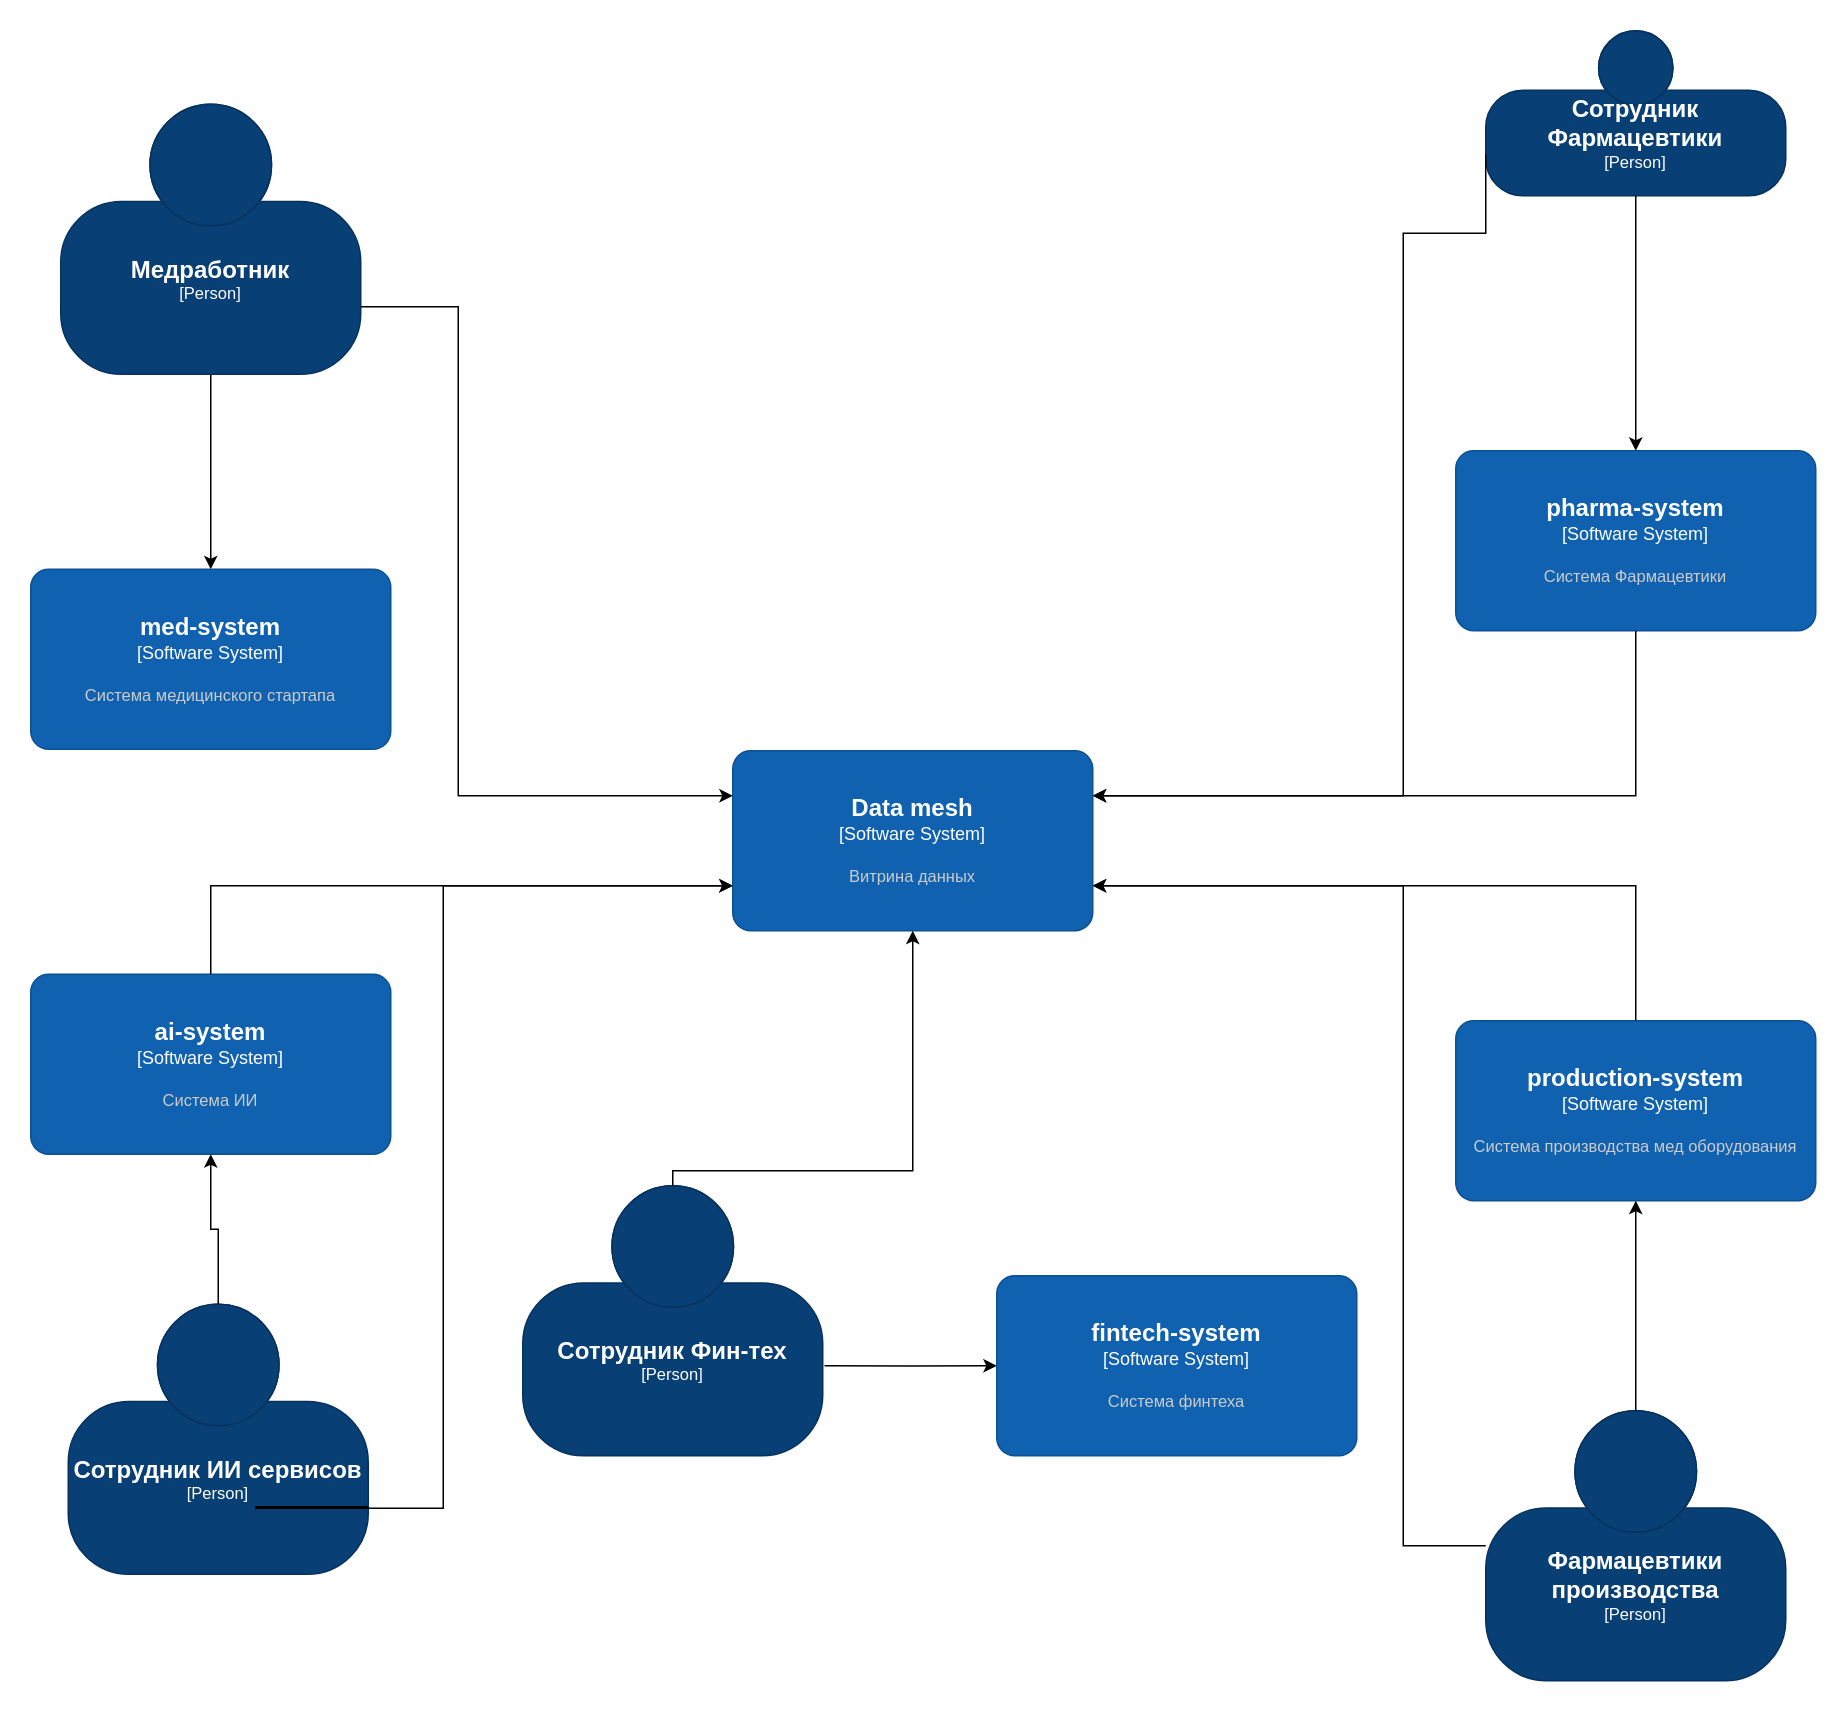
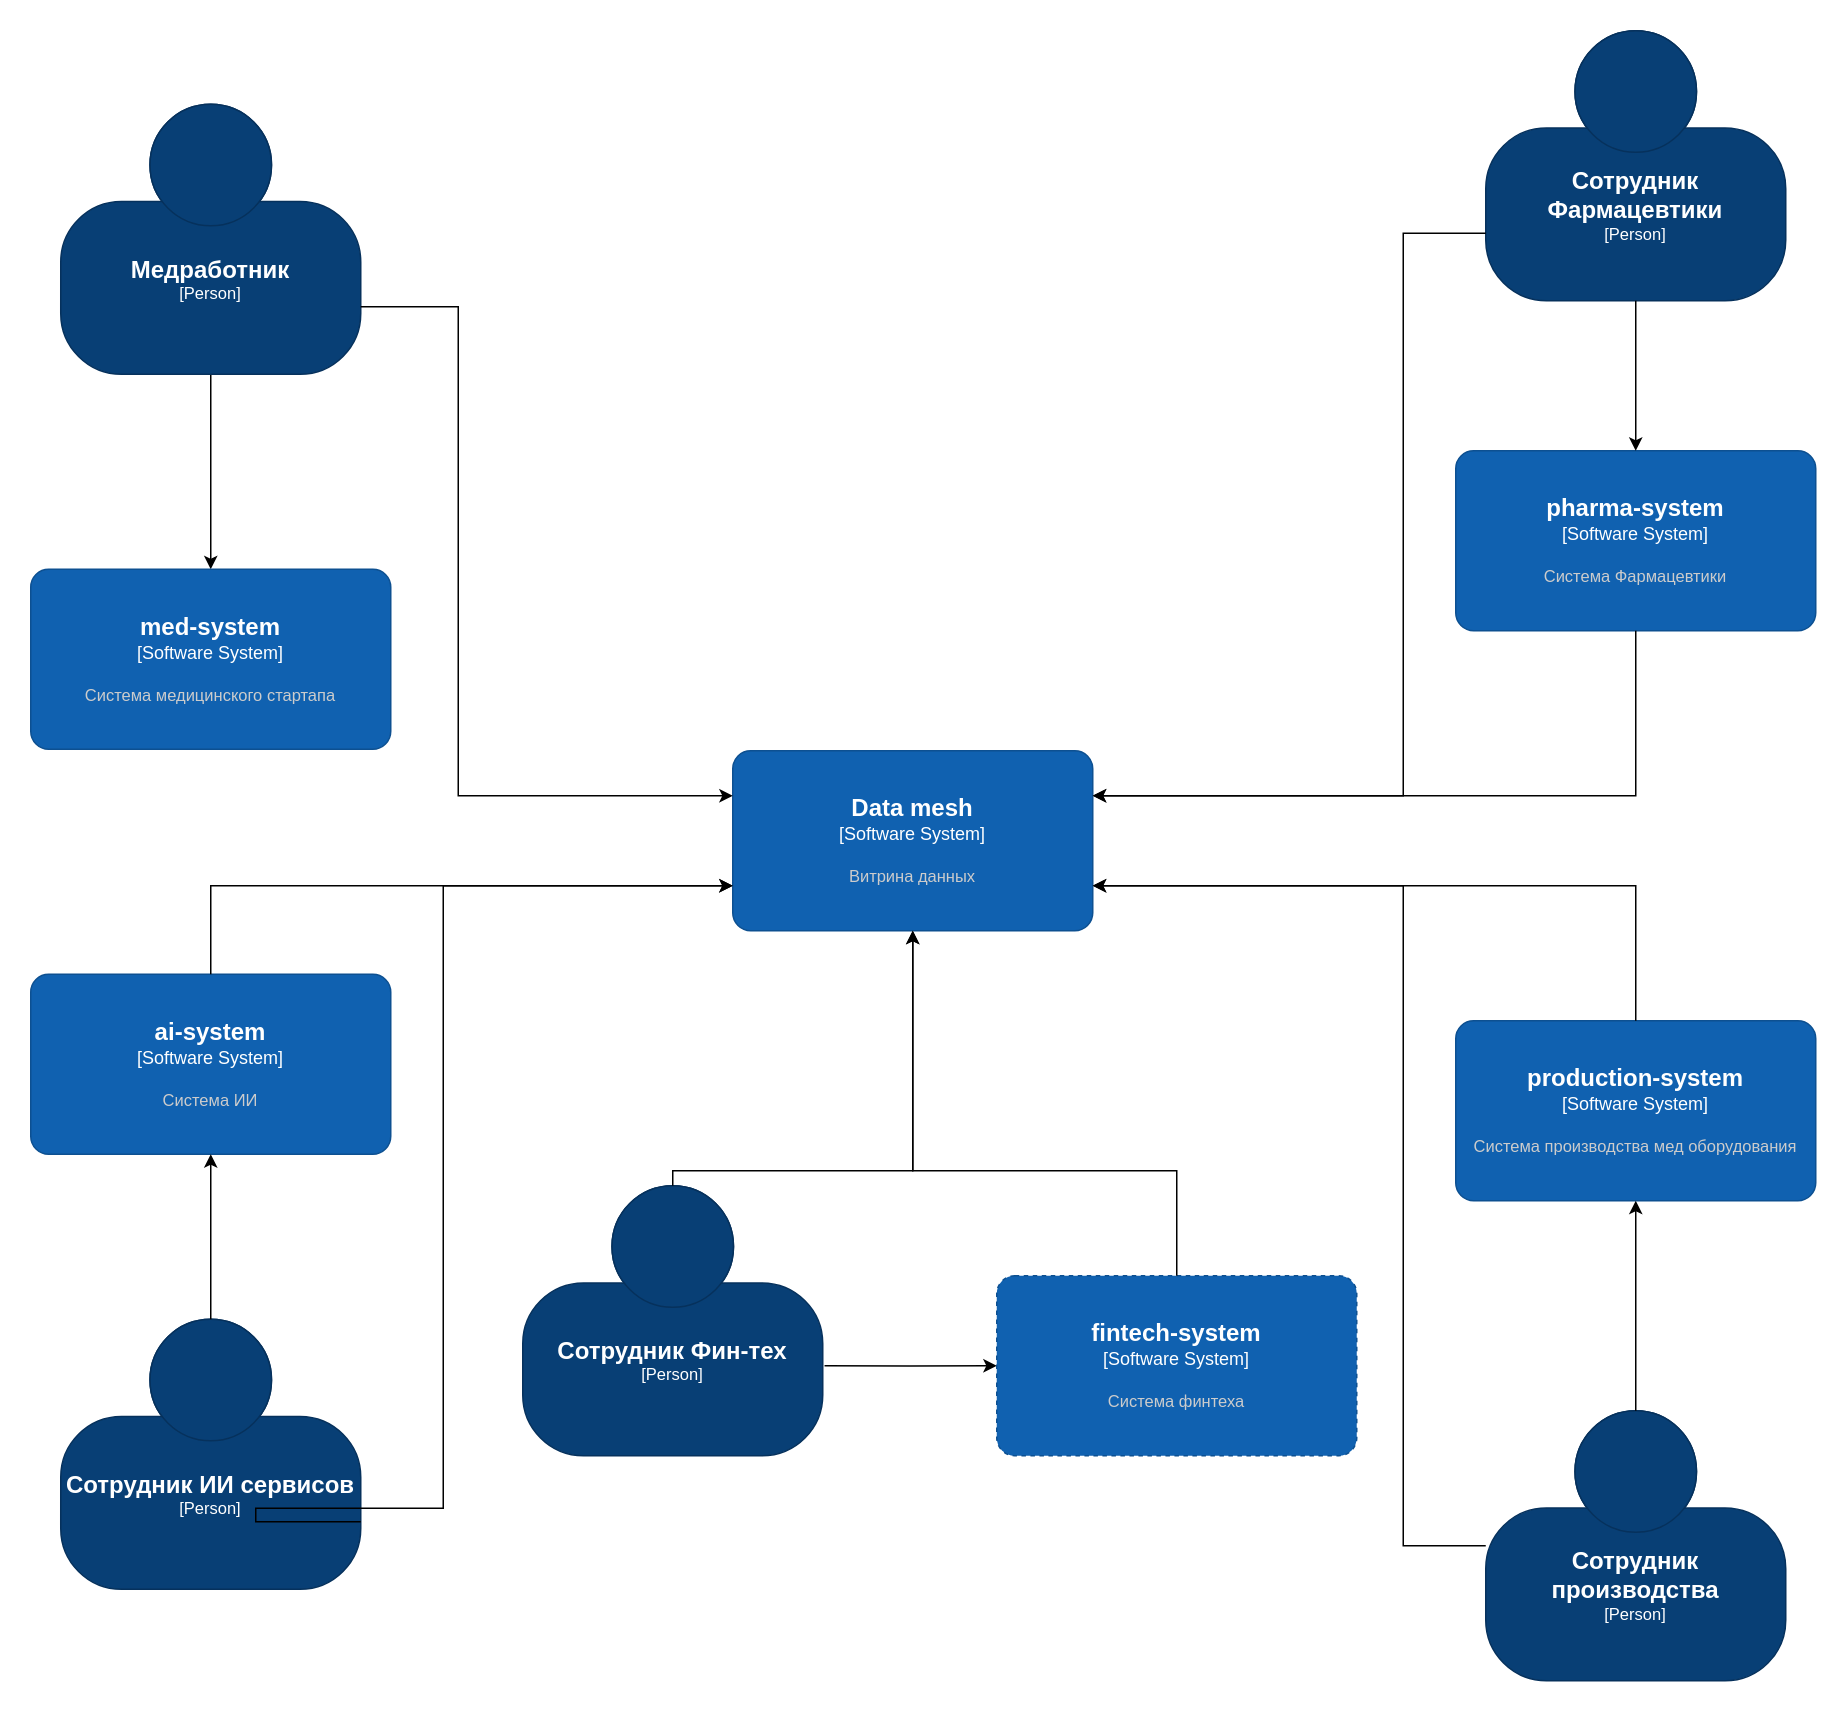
node "Сотрудник Фармацевтики [Person]": size 300x165 -> 300x270
edge "fintech-system [Software System] Система финтеха" -> "Data mesh [Software System] Витрина данных": added
node "fintech-system [Software System] Система финтеха": style solid -> dashed
node "Сотрудник ИИ сервисов [Person]": moved (218, 1439) -> (211, 1454)
node "Фармацевтики производства [Person]": label "Фармацевтики производства [Person]" -> "Сотрудник производства [Person]"
